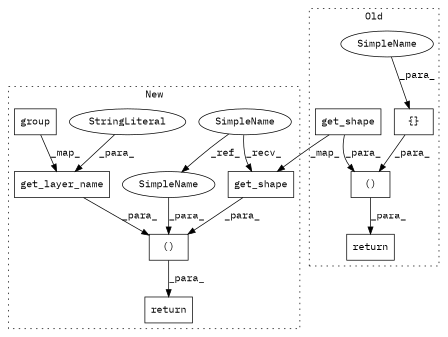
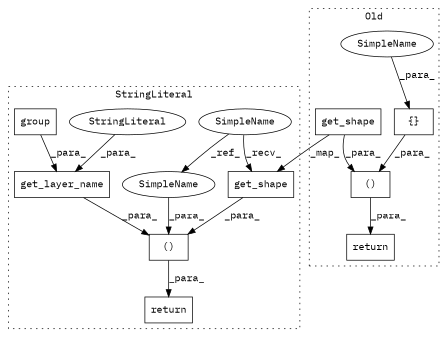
cluster "New": label "New" -> "StringLiteral"
edge "group" -> "get_layer_name": label "_map_" -> "_para_"
